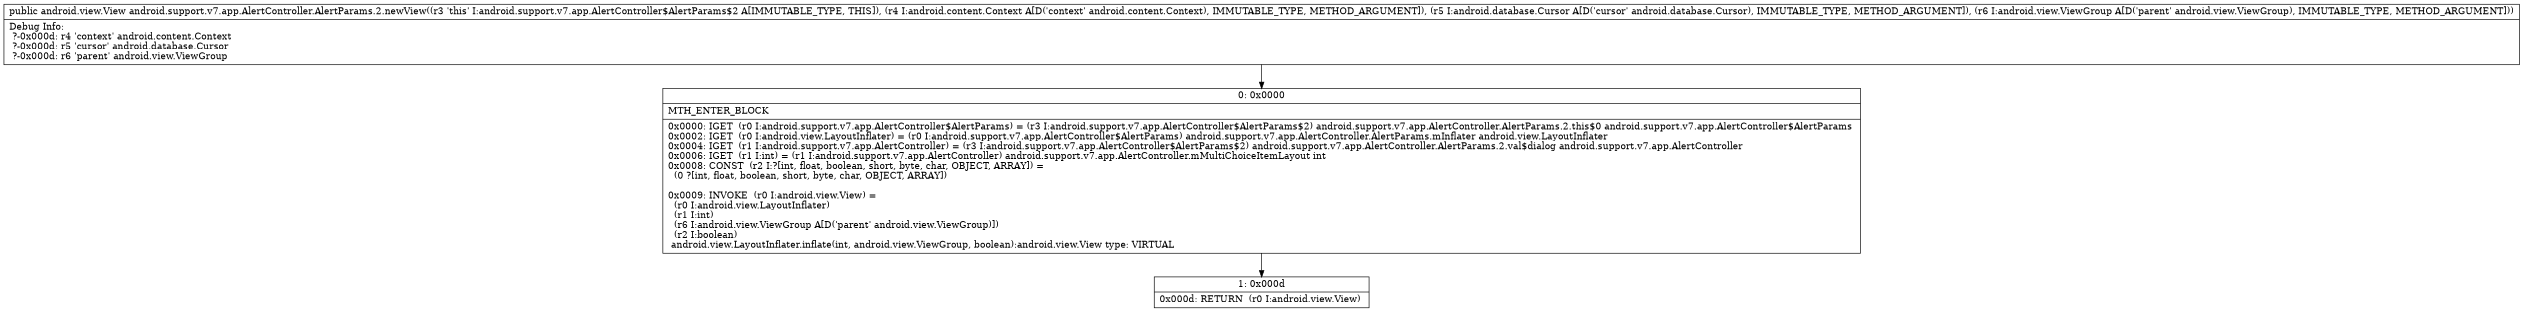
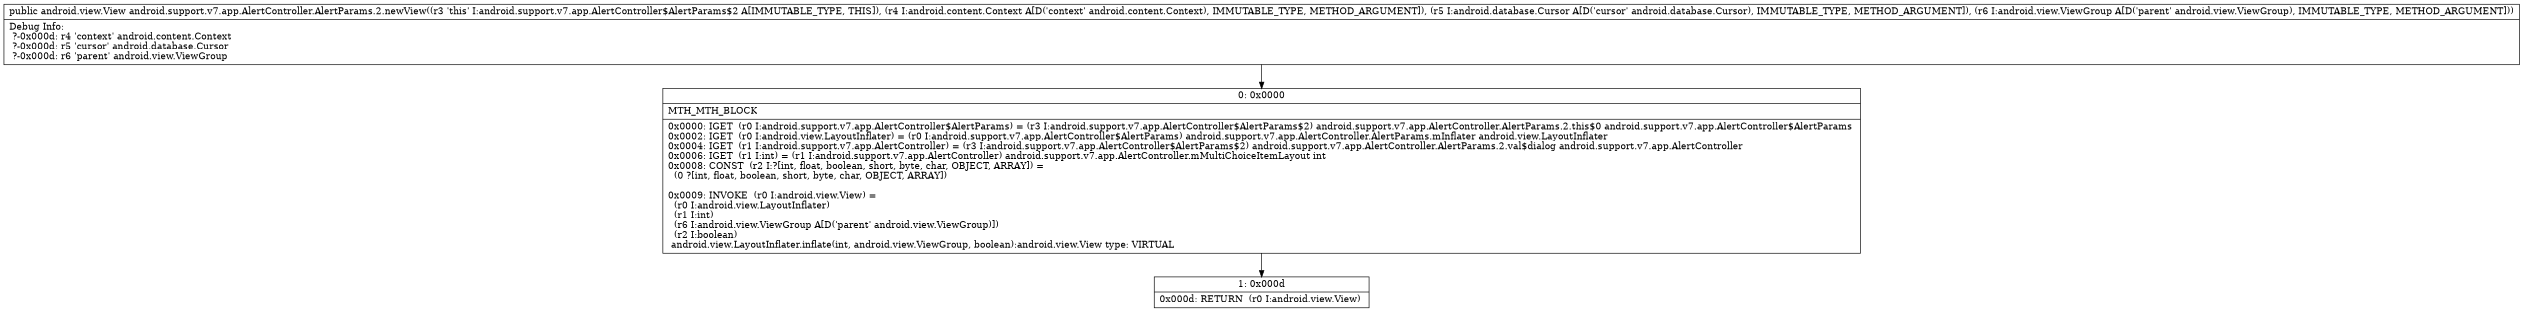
node "0: 0x0000": text "MTH_ENTER_BLOCK" -> "MTH_MTH_BLOCK"
